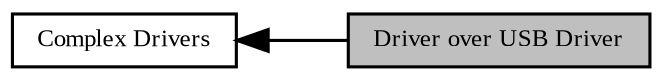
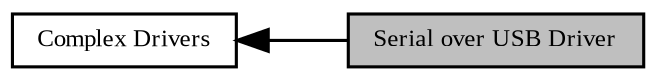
node "Driver over USB Driver": label "Driver over USB Driver" -> "Serial over USB Driver"
